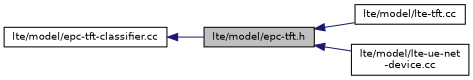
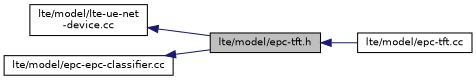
node "lte/model/lte-tft.cc": label "lte/model/lte-tft.cc" -> "lte/model/epc-tft.cc"
node "lte/model/epc-tft-classifier.cc": label "lte/model/epc-tft-classifier.cc" -> "lte/model/epc-epc-classifier.cc"
edge "lte/model/lte-ue-net -device.cc" -> "lte/model/epc-tft.h": reversed
